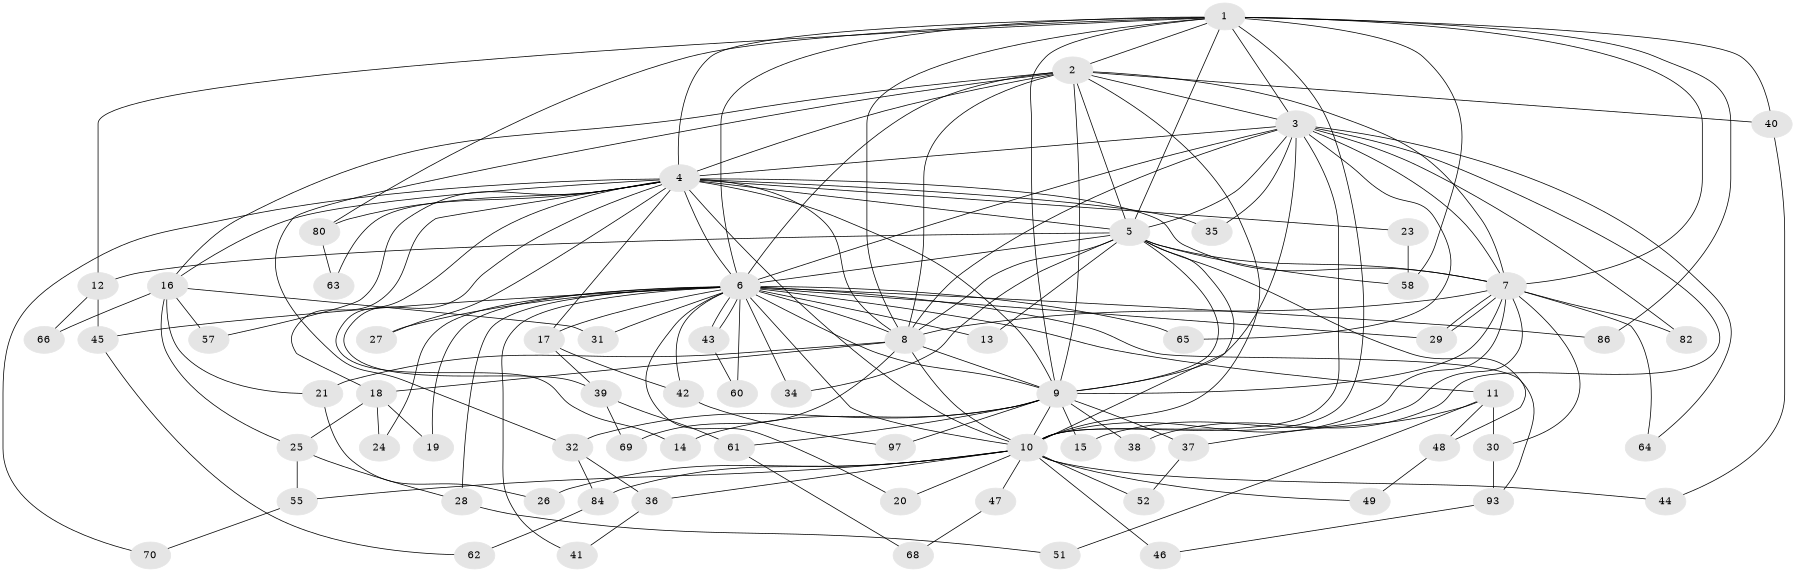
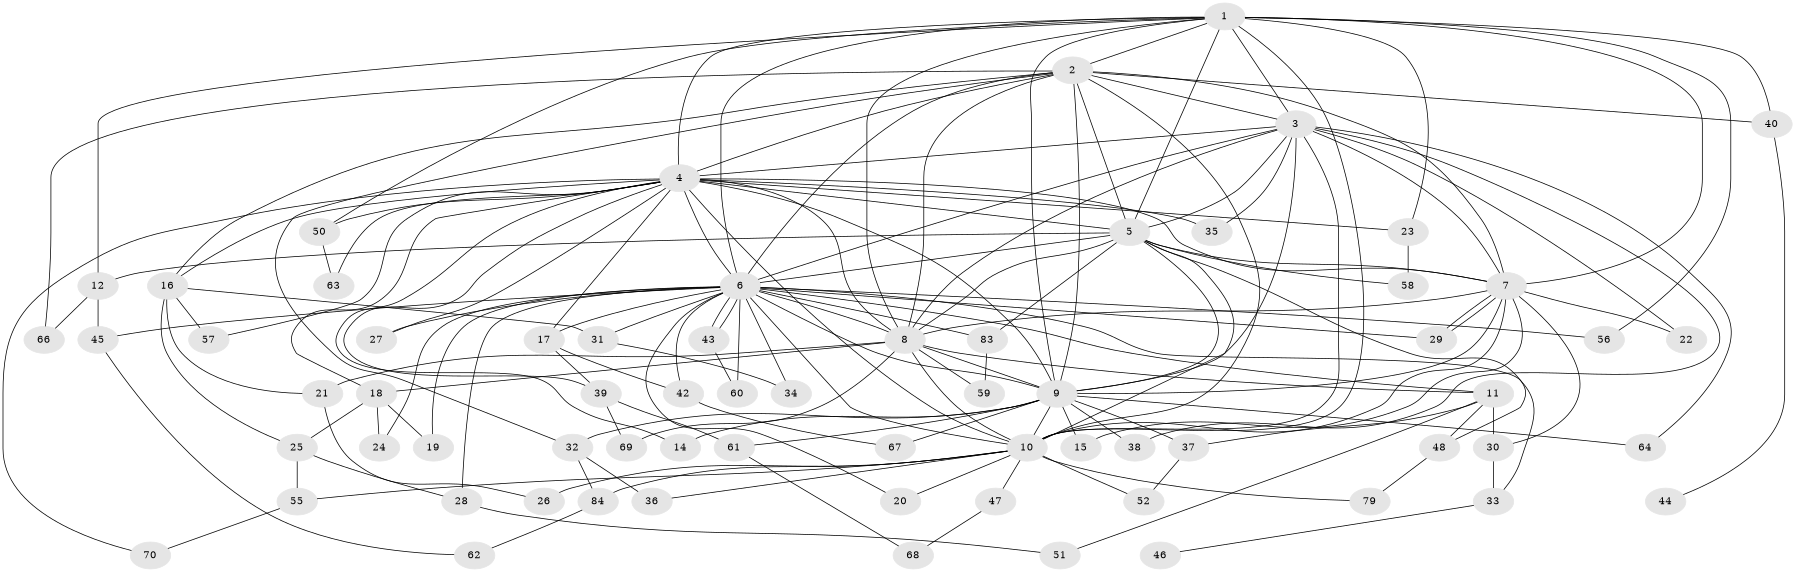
edge "1" -- "58": now "1" -- "23"
node "80": label "80" -> "50"
edge "16" -- "66": now "2" -- "66"
edge "5" -- "34": now "31" -- "34"
edge "7" -- "64": now "9" -- "64"
node "13": label "13" -> "83"
node "65": removed
node "86": label "86" -> "56"
node "82": label "82" -> "22"
edge "8" -- "11": added
node "59": added
node "97": label "97" -> "67"
edge "10" -- "44": removed
edge "10" -- "46": removed
node "49": label "49" -> "79"
node "93": label "93" -> "33"
node "41": removed
